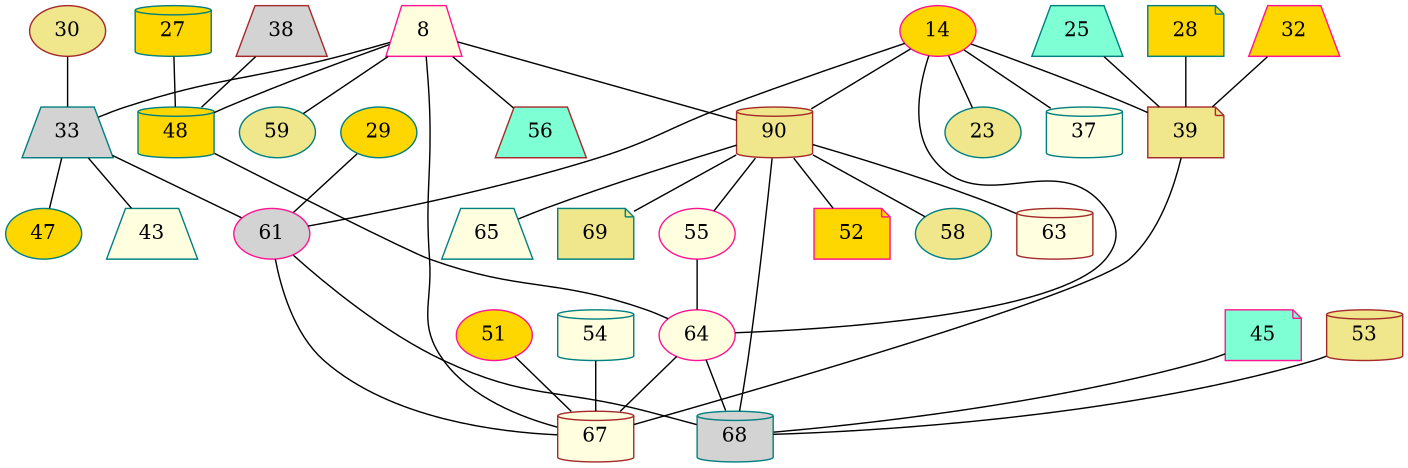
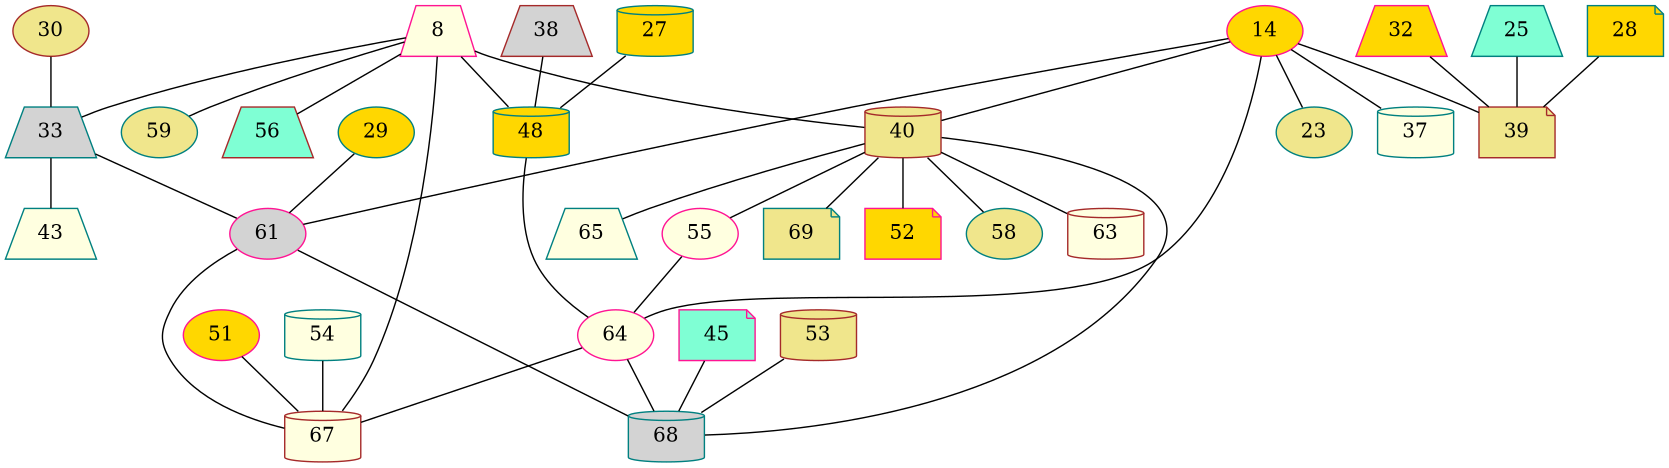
node "90": label "90" -> "40"
node "47": removed
edge "39" -- "67": removed
